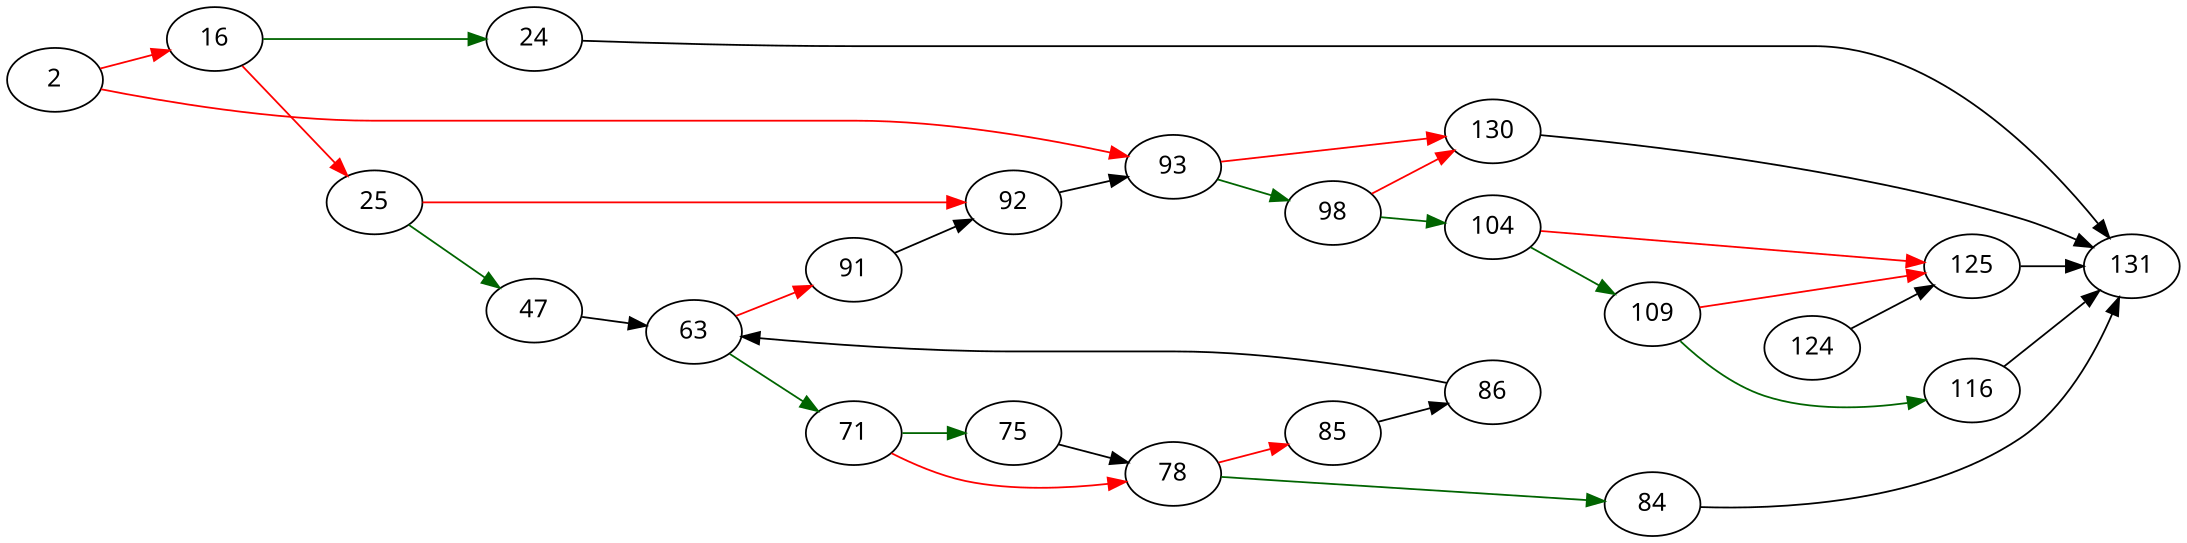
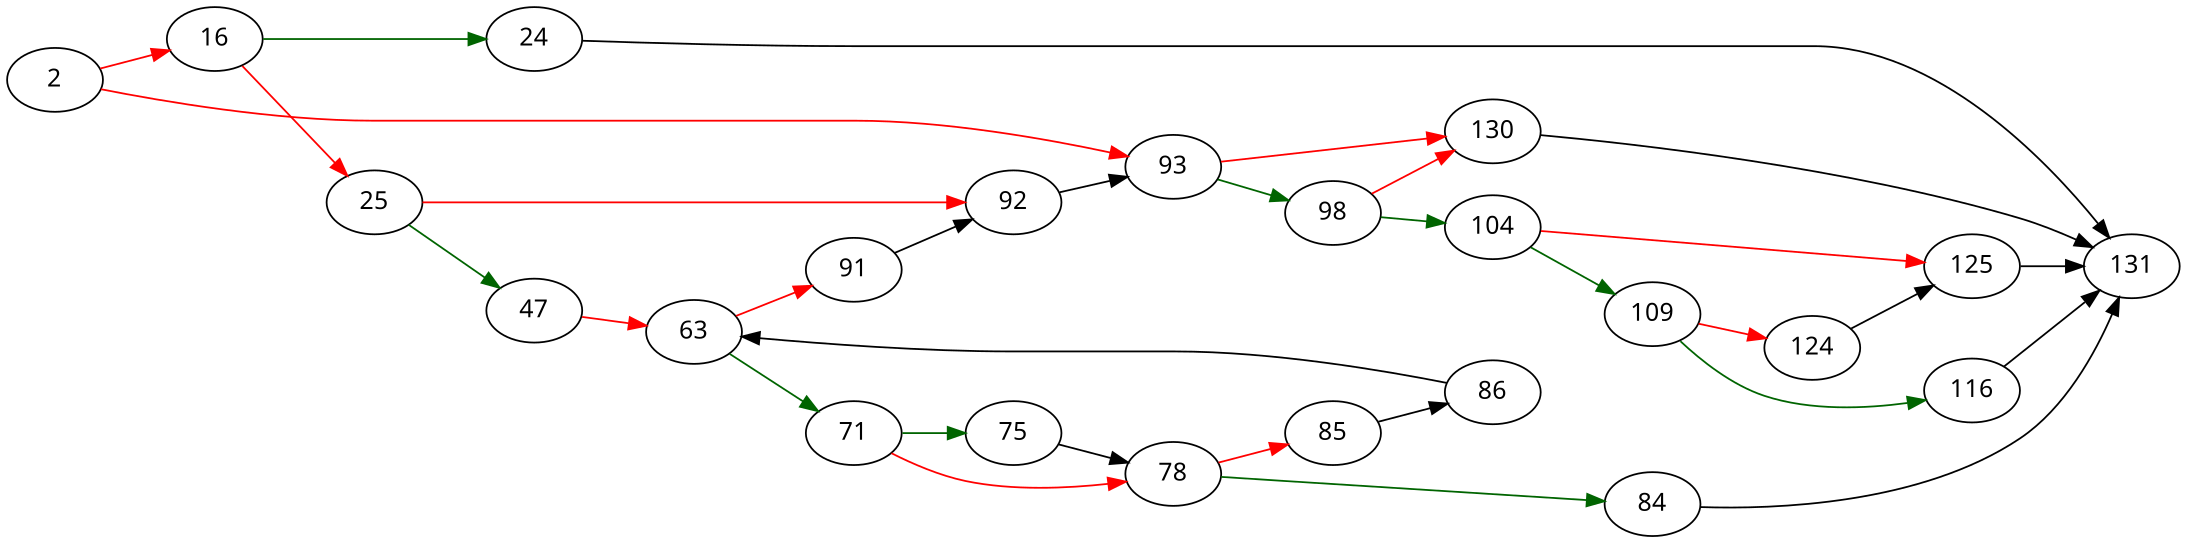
edge "109" -> "125": now "109" -> "124"
edge "47" -> "63": color black -> red
